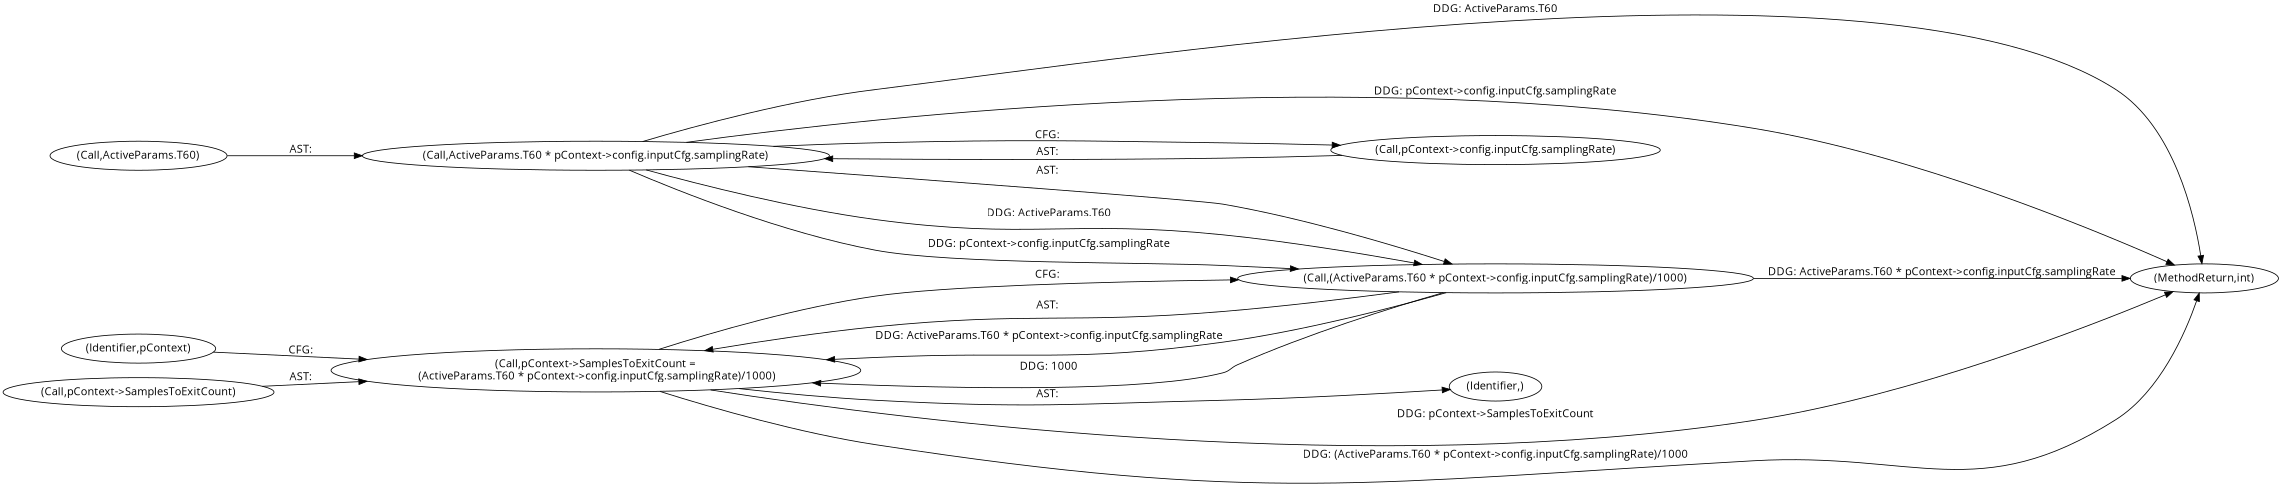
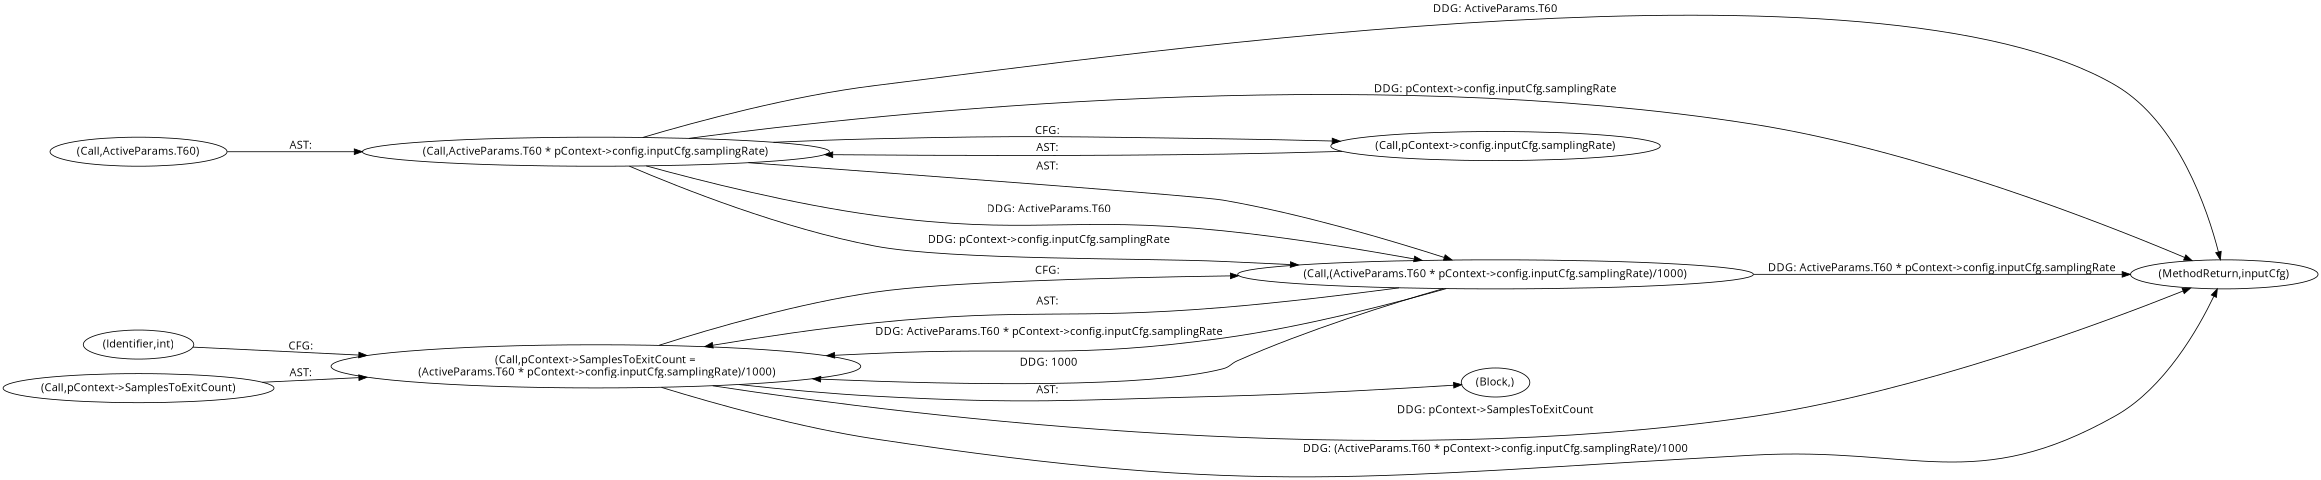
node "(MethodReturn,int)": label "(MethodReturn,int)" -> "(MethodReturn,inputCfg)"
node "(Identifier,pContext)": label "(Identifier,pContext)" -> "(Identifier,int)"
node "(Identifier,)": label "(Identifier,)" -> "(Block,)"
